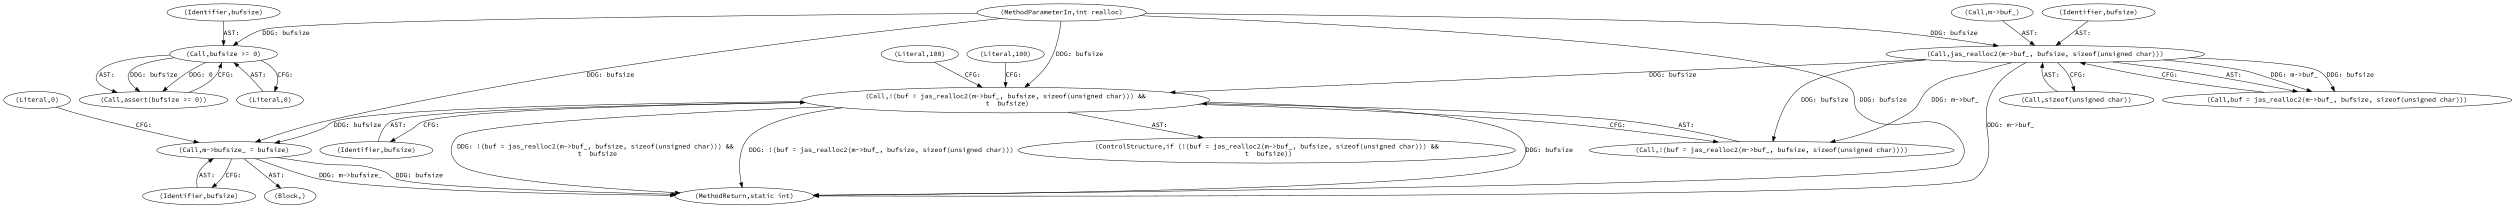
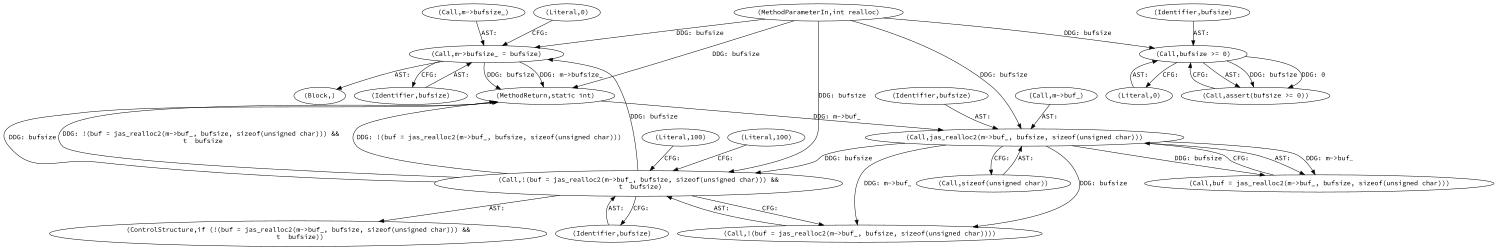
node "(Call,m->bufsize_)": added
edge "(Call,jas_realloc2(m->buf_, bufsize, sizeof(unsigned char)))" -> "(MethodReturn,static int)": reversed
